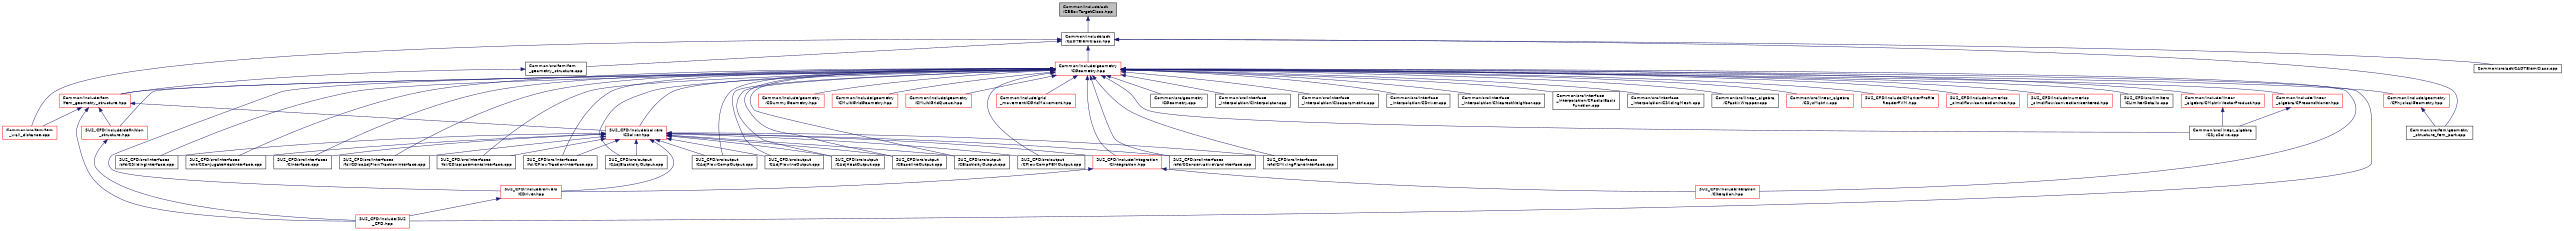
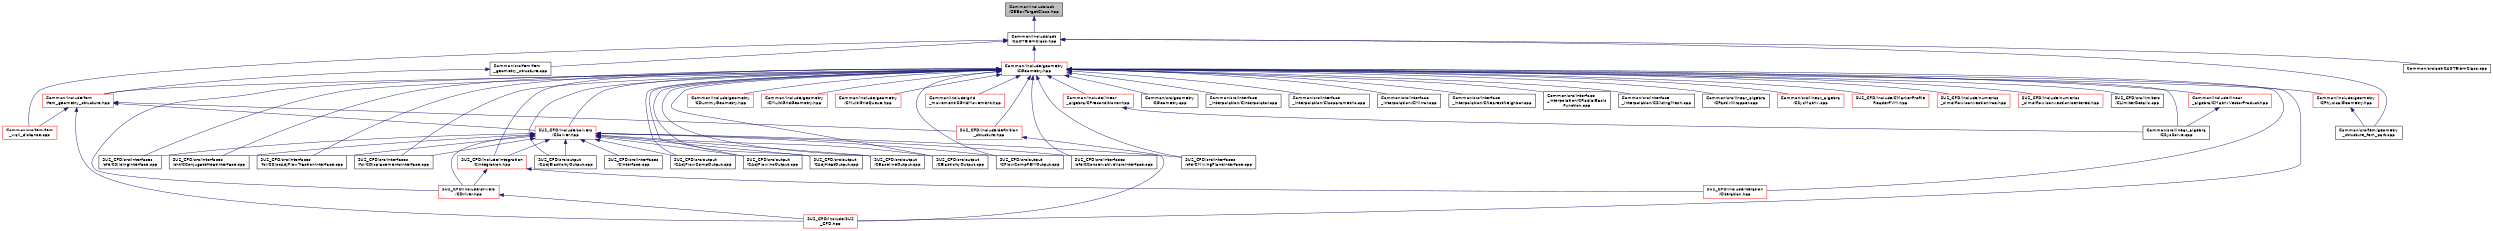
edge "SU2_CFD/src/interfaces /CInterface.cpp" -> "Common/include/geometry /CGeometry.hpp": removed
node "Common/src/interface _interpolation/CDriver.cpp": label "Common/src/interface _interpolation/CDriver.cpp" -> "Common/src/interface _interpolation/CMirror.cpp"
node "SU2_CFD/src/interfaces /fsi/CFlowTractionInterface.cpp": removed
